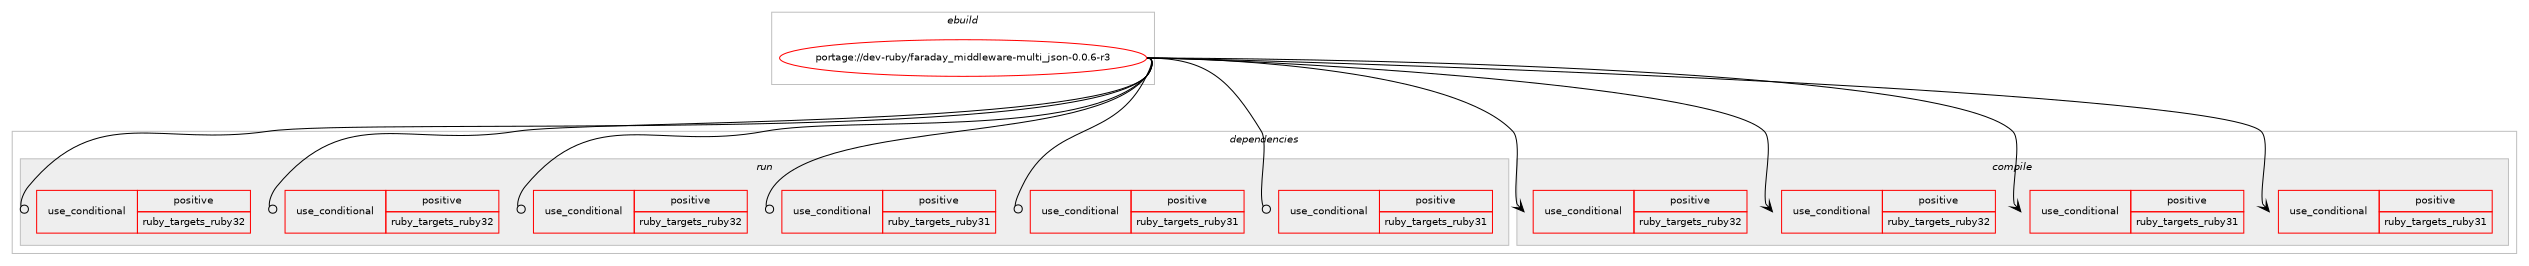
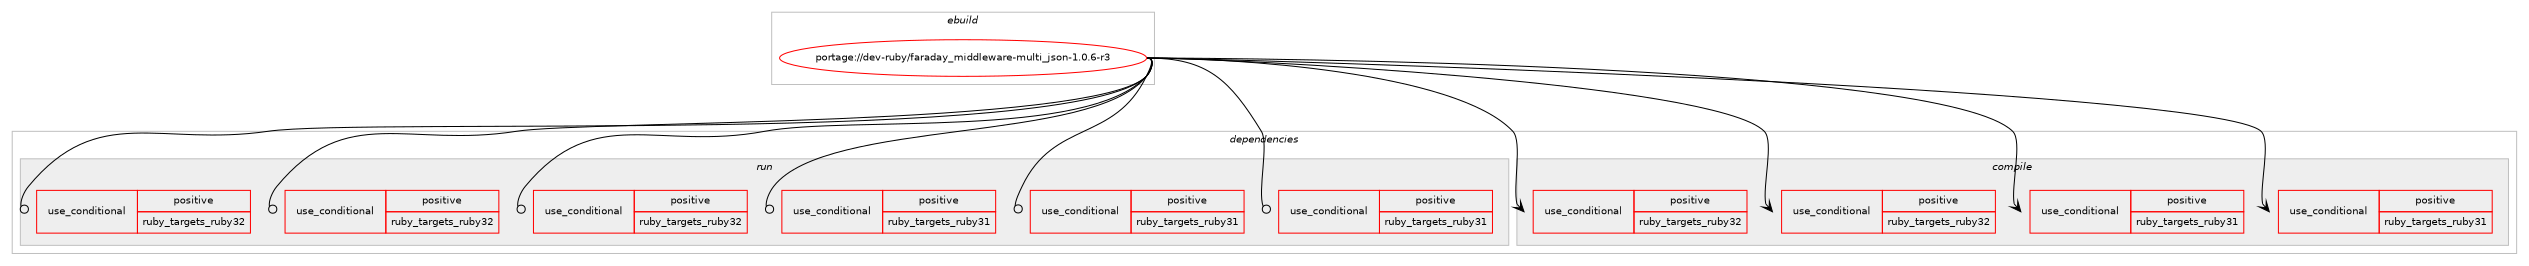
node "portage://dev-ruby/faraday_middleware-multi_json-0.0.6-r3": label "portage://dev-ruby/faraday_middleware-multi_json-0.0.6-r3" -> "portage://dev-ruby/faraday_middleware-multi_json-1.0.6-r3"
